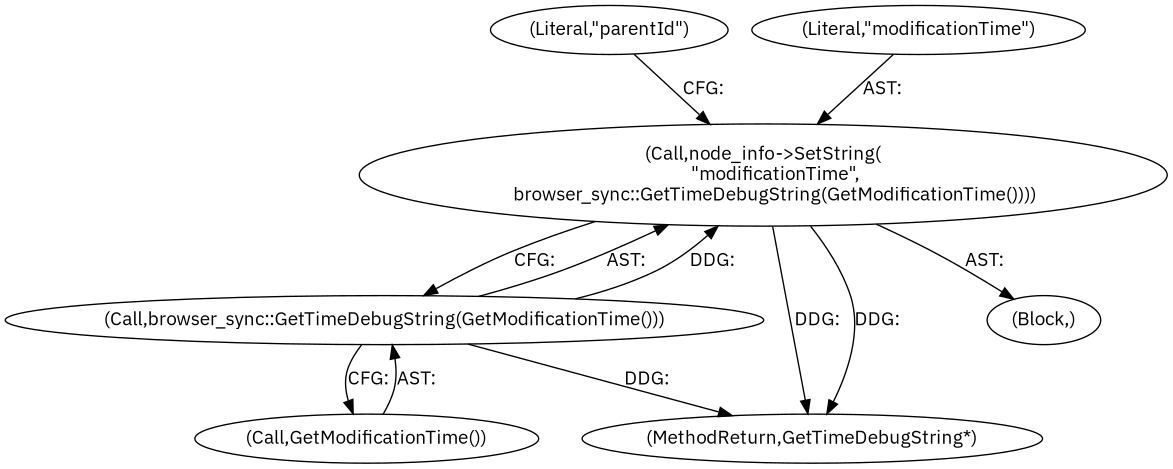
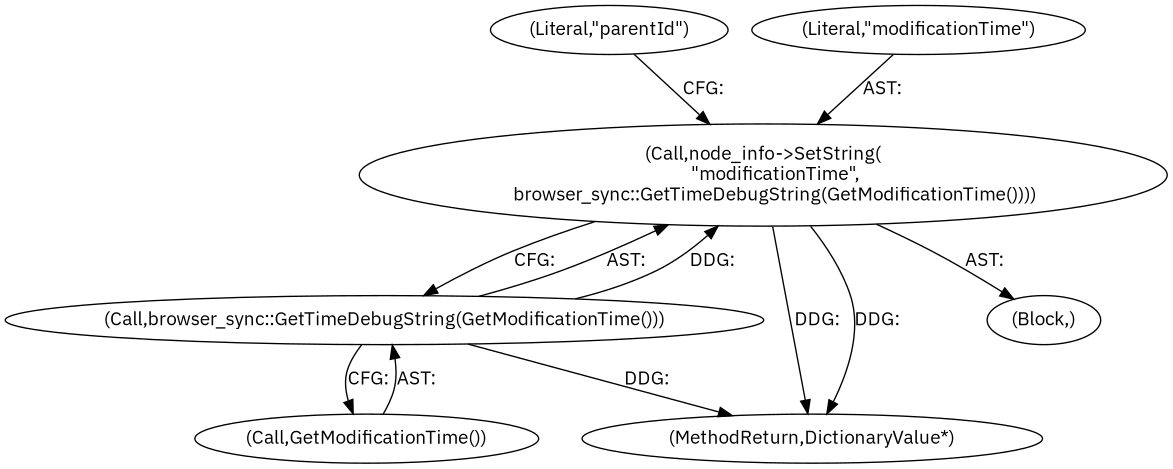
node "(MethodReturn,GetTimeDebugString*)": label "(MethodReturn,GetTimeDebugString*)" -> "(MethodReturn,DictionaryValue*)"
